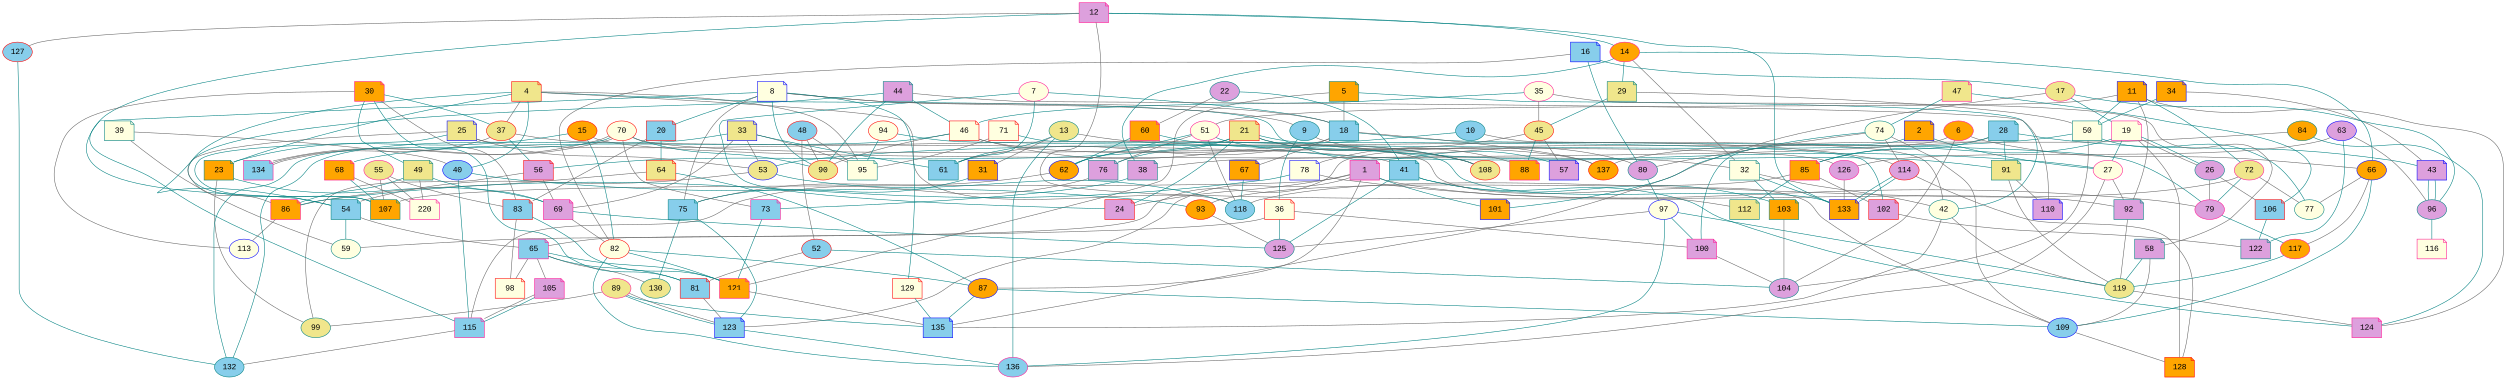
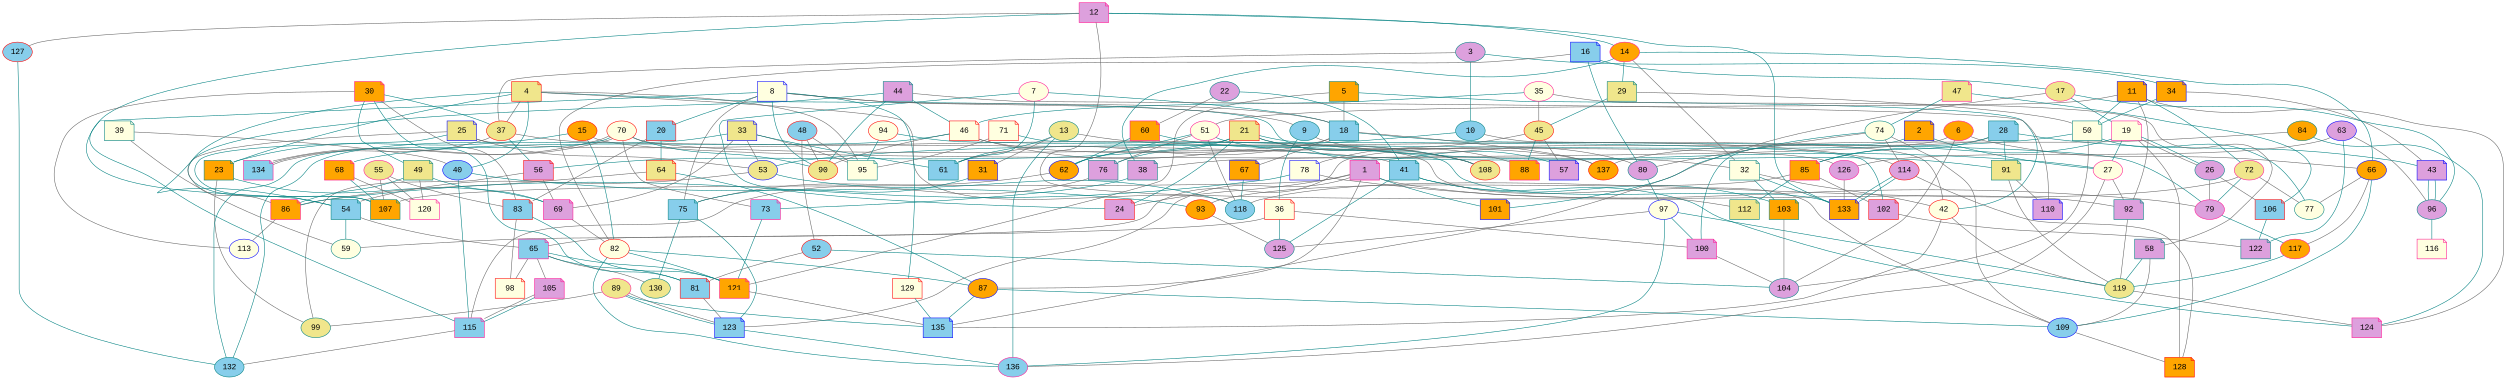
node "3": added
node "220": label "220" -> "120"
node "42": color teal -> red
edge "69" -- "125": removed
